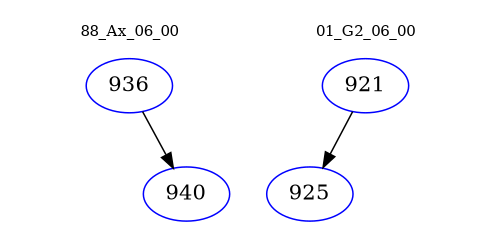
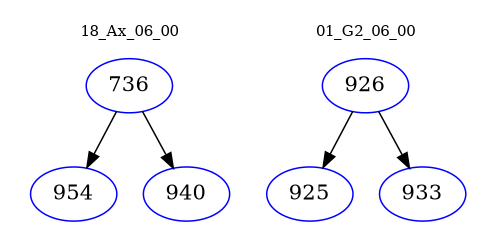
cluster "88_Ax_06_00": label "88_Ax_06_00" -> "18_Ax_06_00"
node "936": label "936" -> "736"
node "921": label "921" -> "926"
node "954": added
node "933": added
